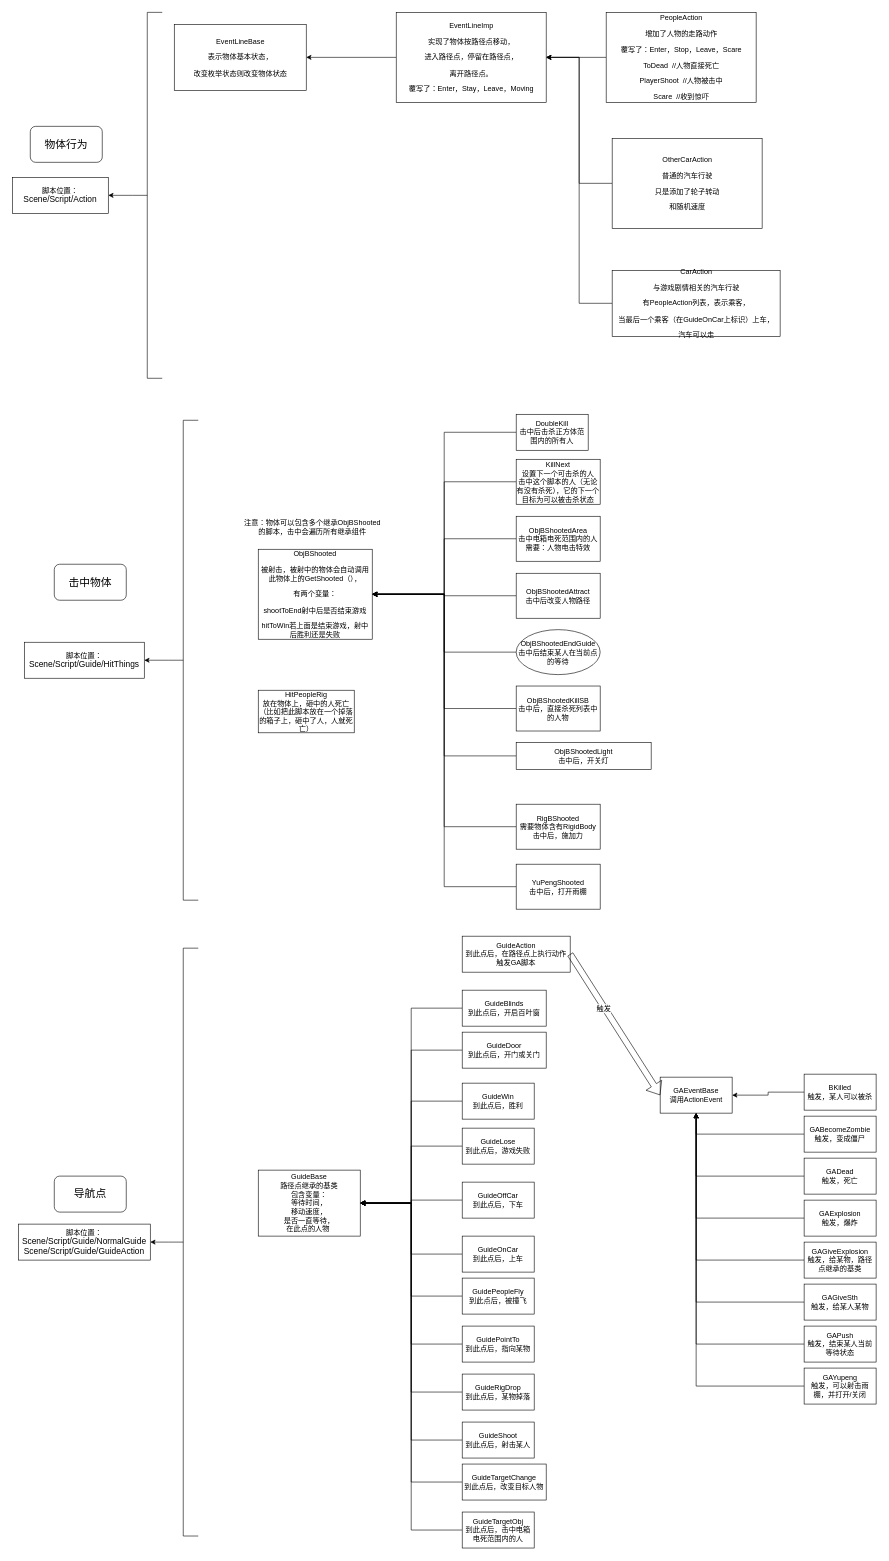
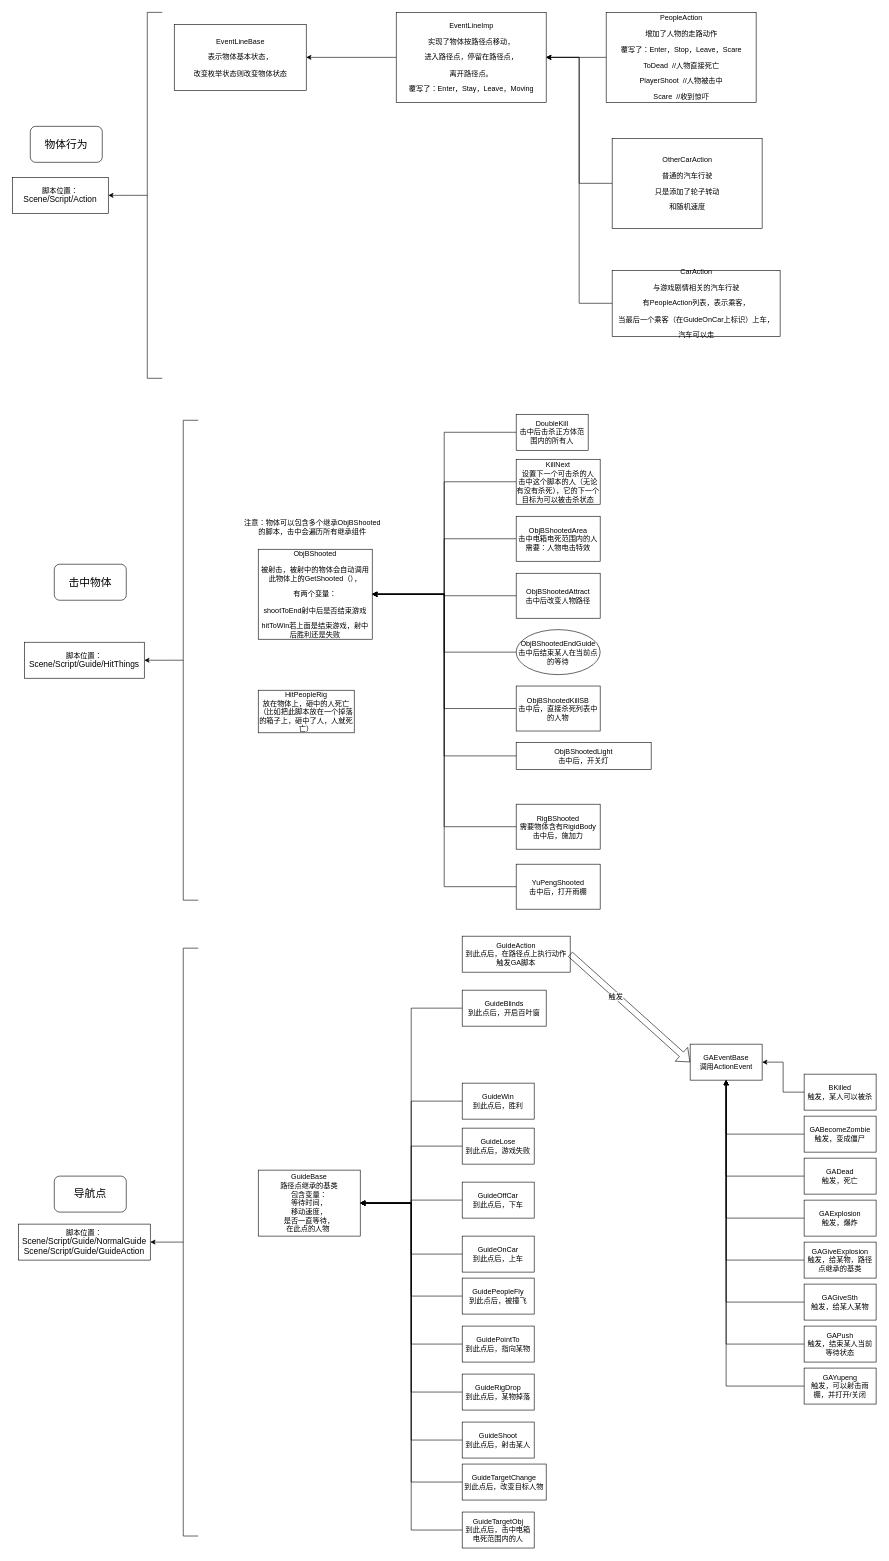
edge "GuideDoor 到此点后，开门或关门" -> "GuideBase 路径点继承的基类 包含变量： 等待时间， 移动速度， 是否一直等待， 在此点的人物": removed
node "GuideDoor 到此点后，开门或关门": removed
node "GAEventBase 调用ActionEvent": moved (696, 1095) -> (726, 1062)
